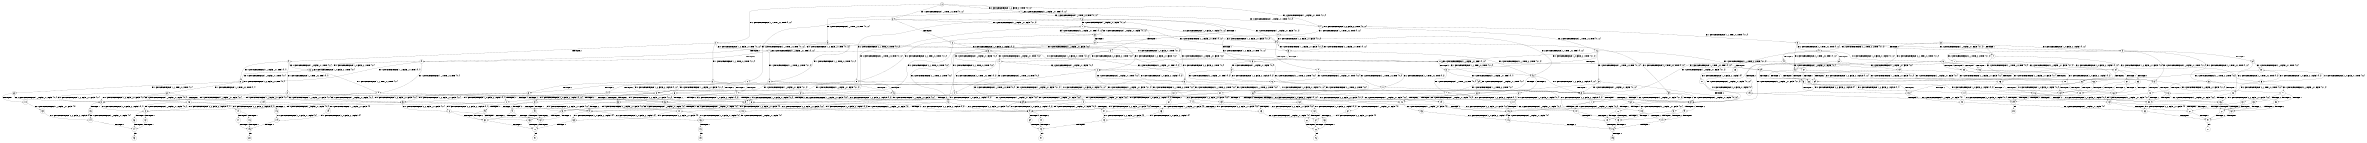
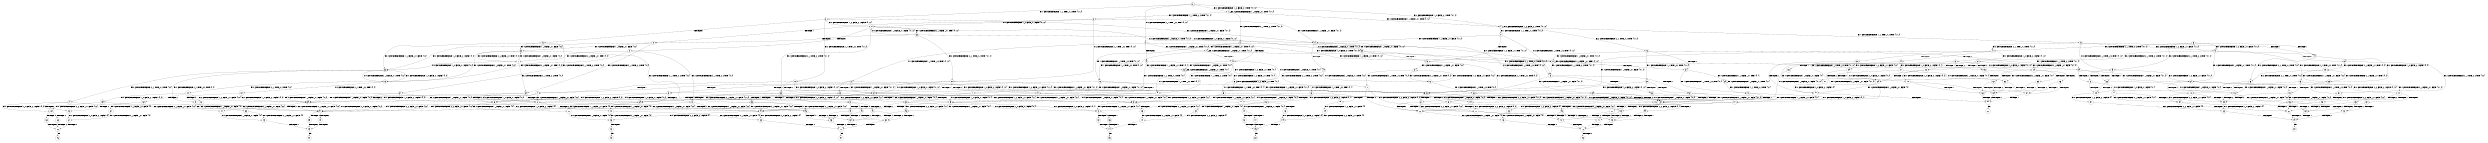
edge "30" -> "54": now "30" -> "67"
edge "75" -> "104": label "TERMINATE !2" -> "exit"
